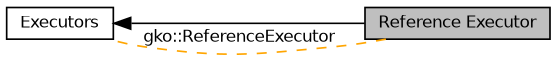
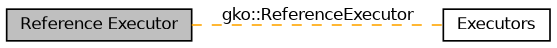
edge "Reference Executor" -> "Executors": removed
